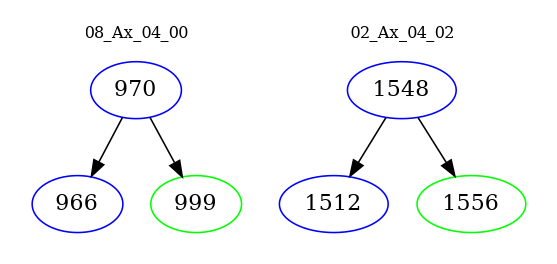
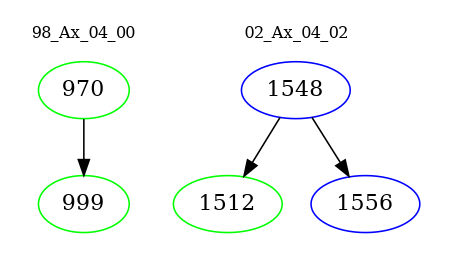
cluster "08_Ax_04_00": label "08_Ax_04_00" -> "98_Ax_04_00"
node "970": color blue -> green
node "966": removed
node "1512": color blue -> green
node "1556": color green -> blue
